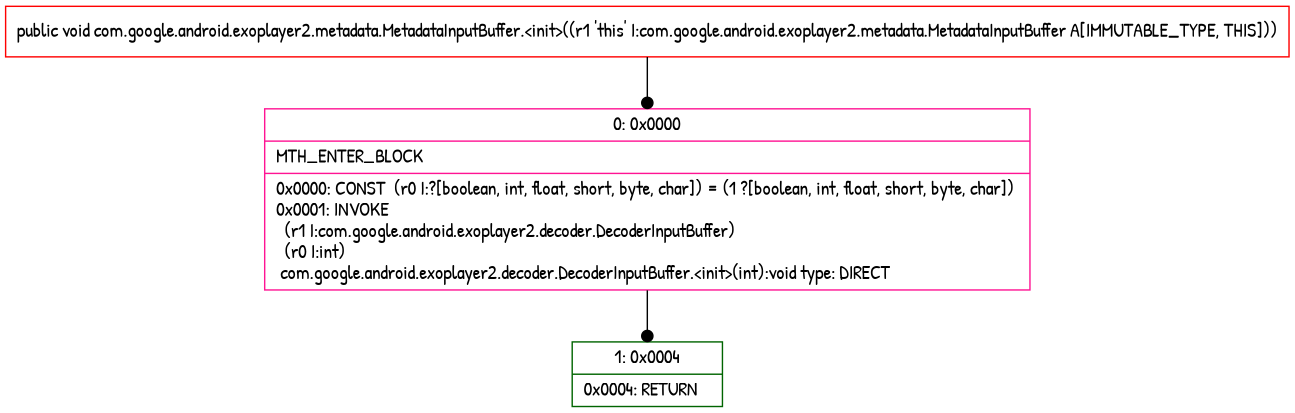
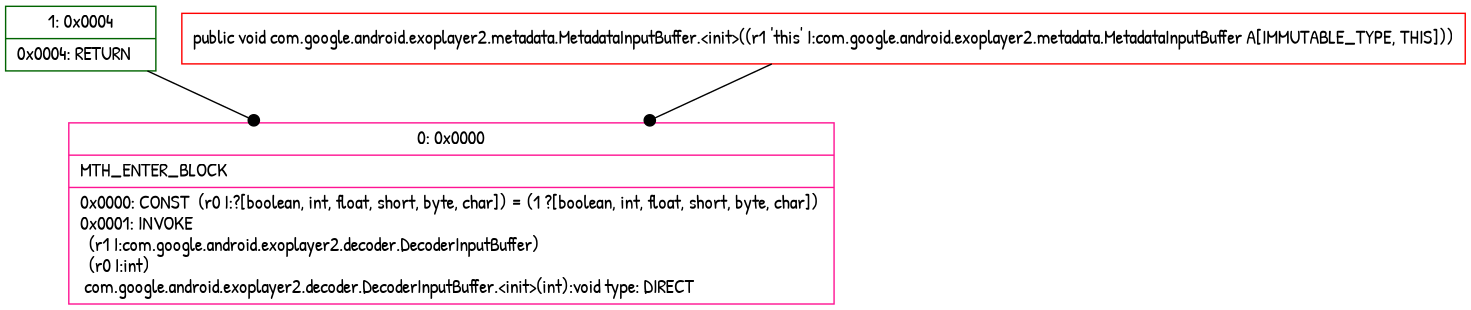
edge "0: 0x0000" -> "1: 0x0004": reversed
